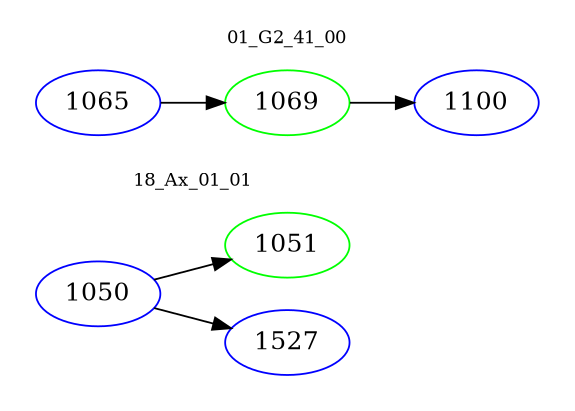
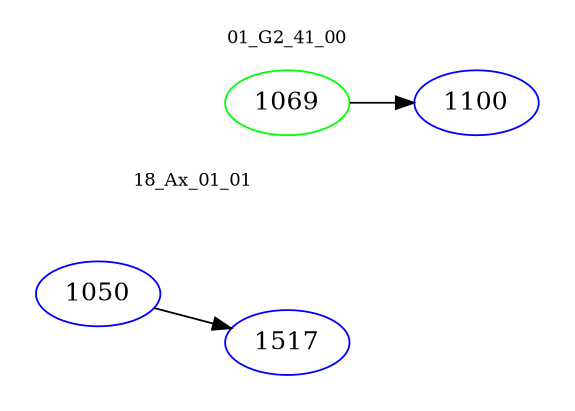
node "1065": removed
node "1051": removed
node "1527": label "1527" -> "1517"
